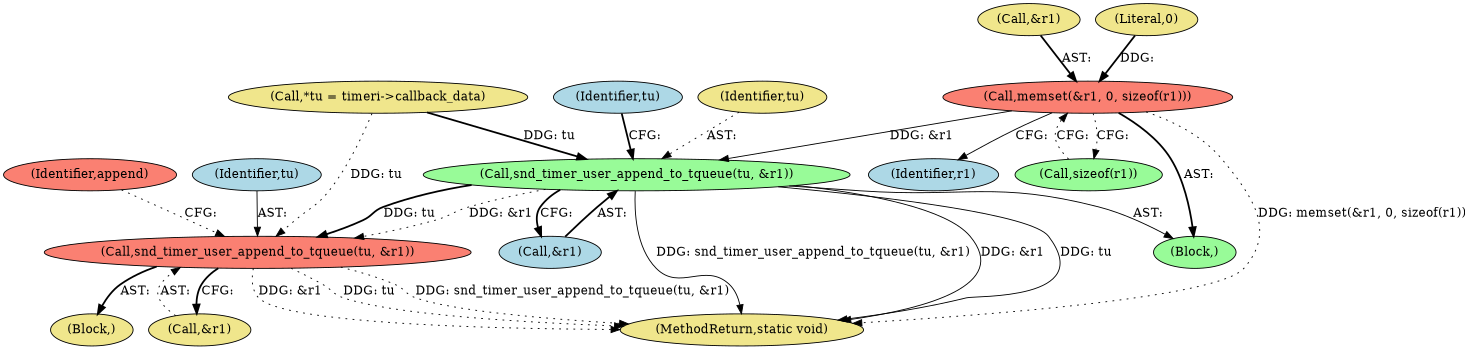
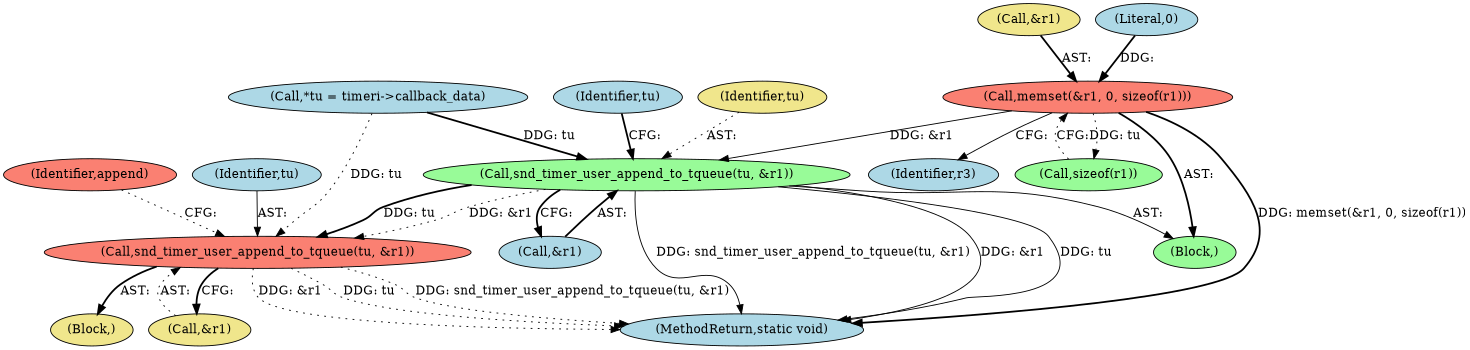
node "(Literal,0)": fillcolor khaki -> lightblue
node "(Call,*tu = timeri->callback_data)": fillcolor khaki -> lightblue
edge "(Call,memset(&r1, 0, sizeof(r1)))" -> "(Call,sizeof(r1))": label "CFG: " -> "DDG: tu"
node "(Identifier,r1)": label "(Identifier,r1)" -> "(Identifier,r3)"
edge "(Call,memset(&r1, 0, sizeof(r1)))" -> "(MethodReturn,static void)": style dotted -> bold
node "(MethodReturn,static void)": fillcolor khaki -> lightblue
